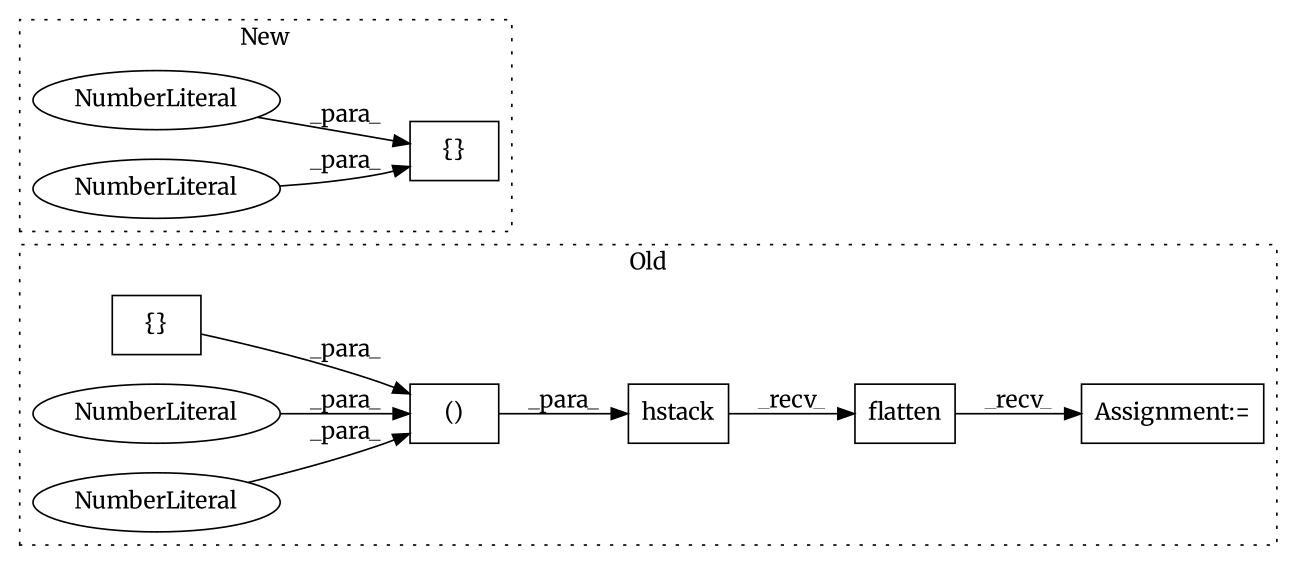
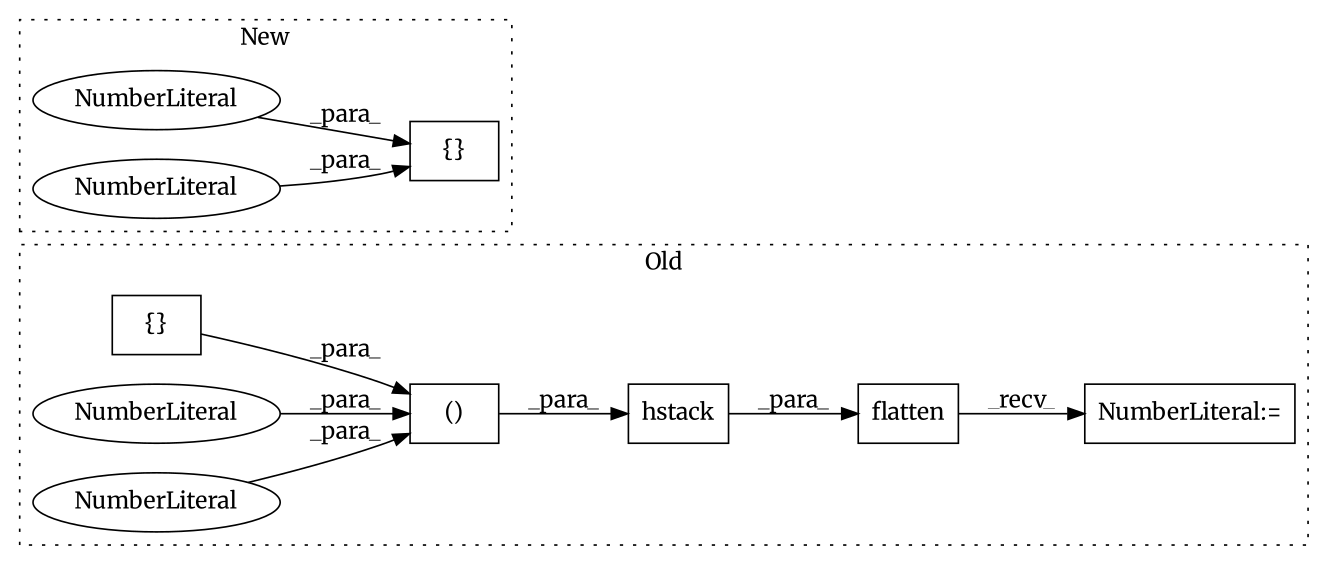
edge "hstack" -> "flatten": label "_recv_" -> "_para_"
node "Assignment:=": label "Assignment:=" -> "NumberLiteral:="
